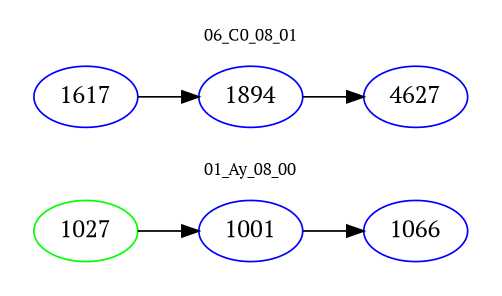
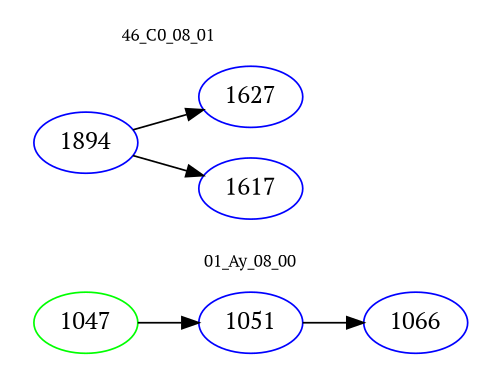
cluster "06_C0_08_01": label "06_C0_08_01" -> "46_C0_08_01"
edge "1617" -> "1894": reversed
node "4627": label "4627" -> "1627"
node "1027": label "1027" -> "1047"
node "1001": label "1001" -> "1051"
